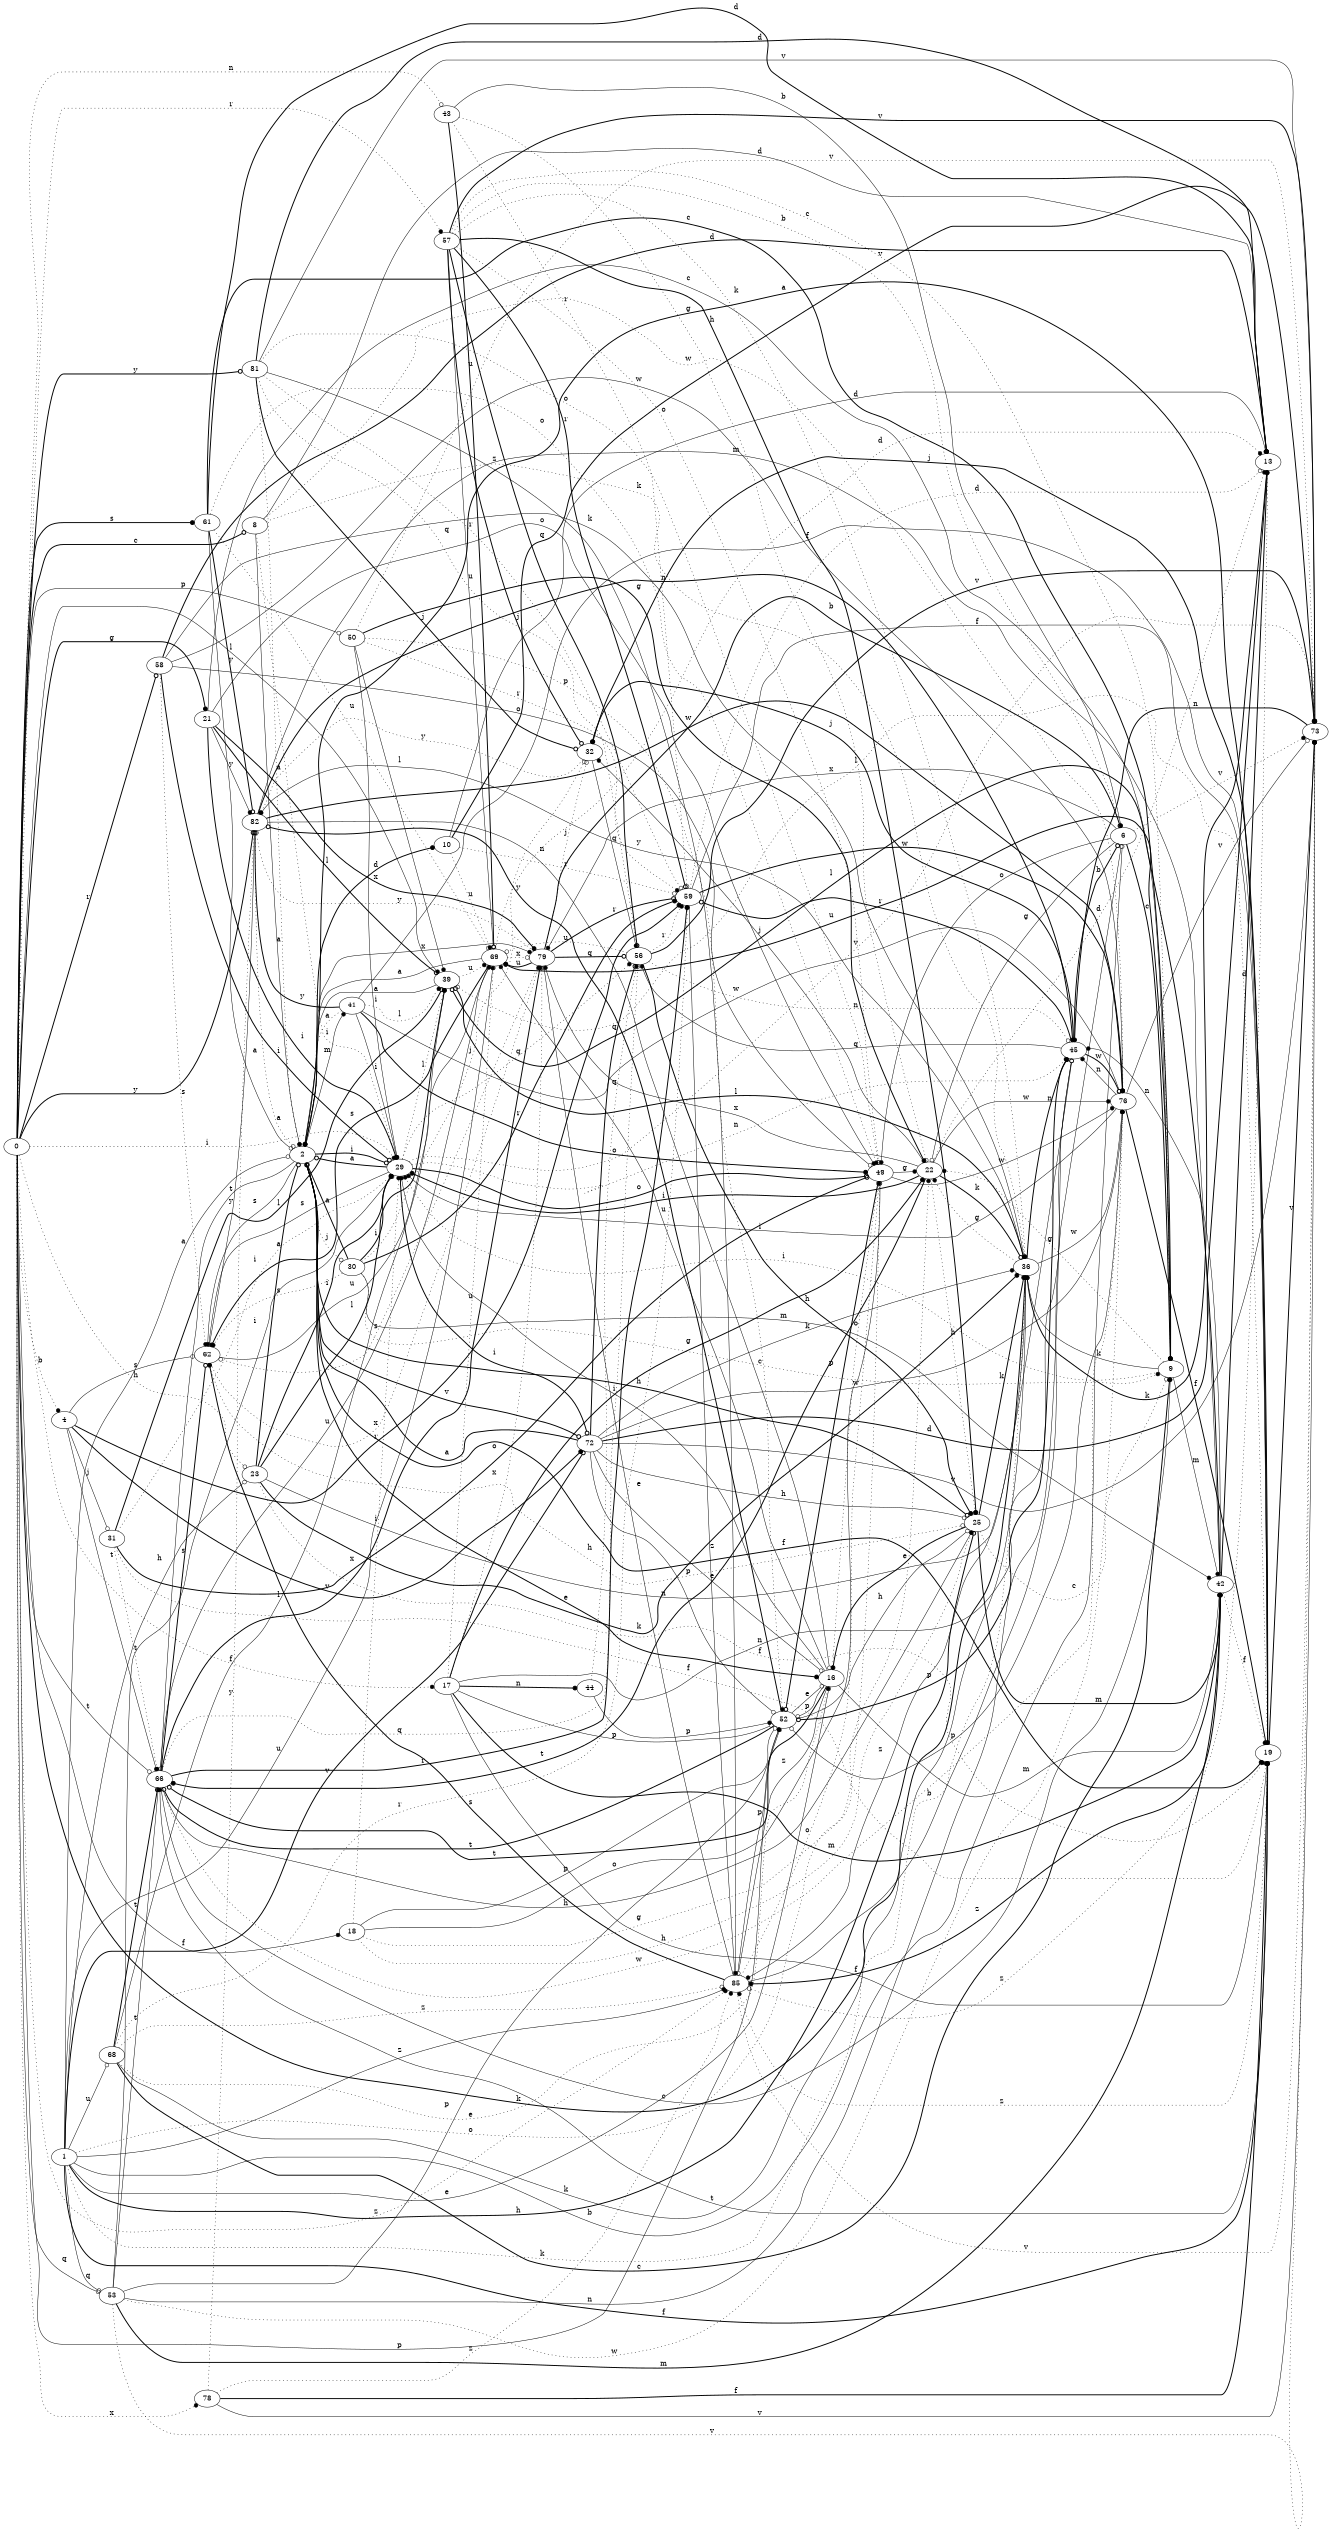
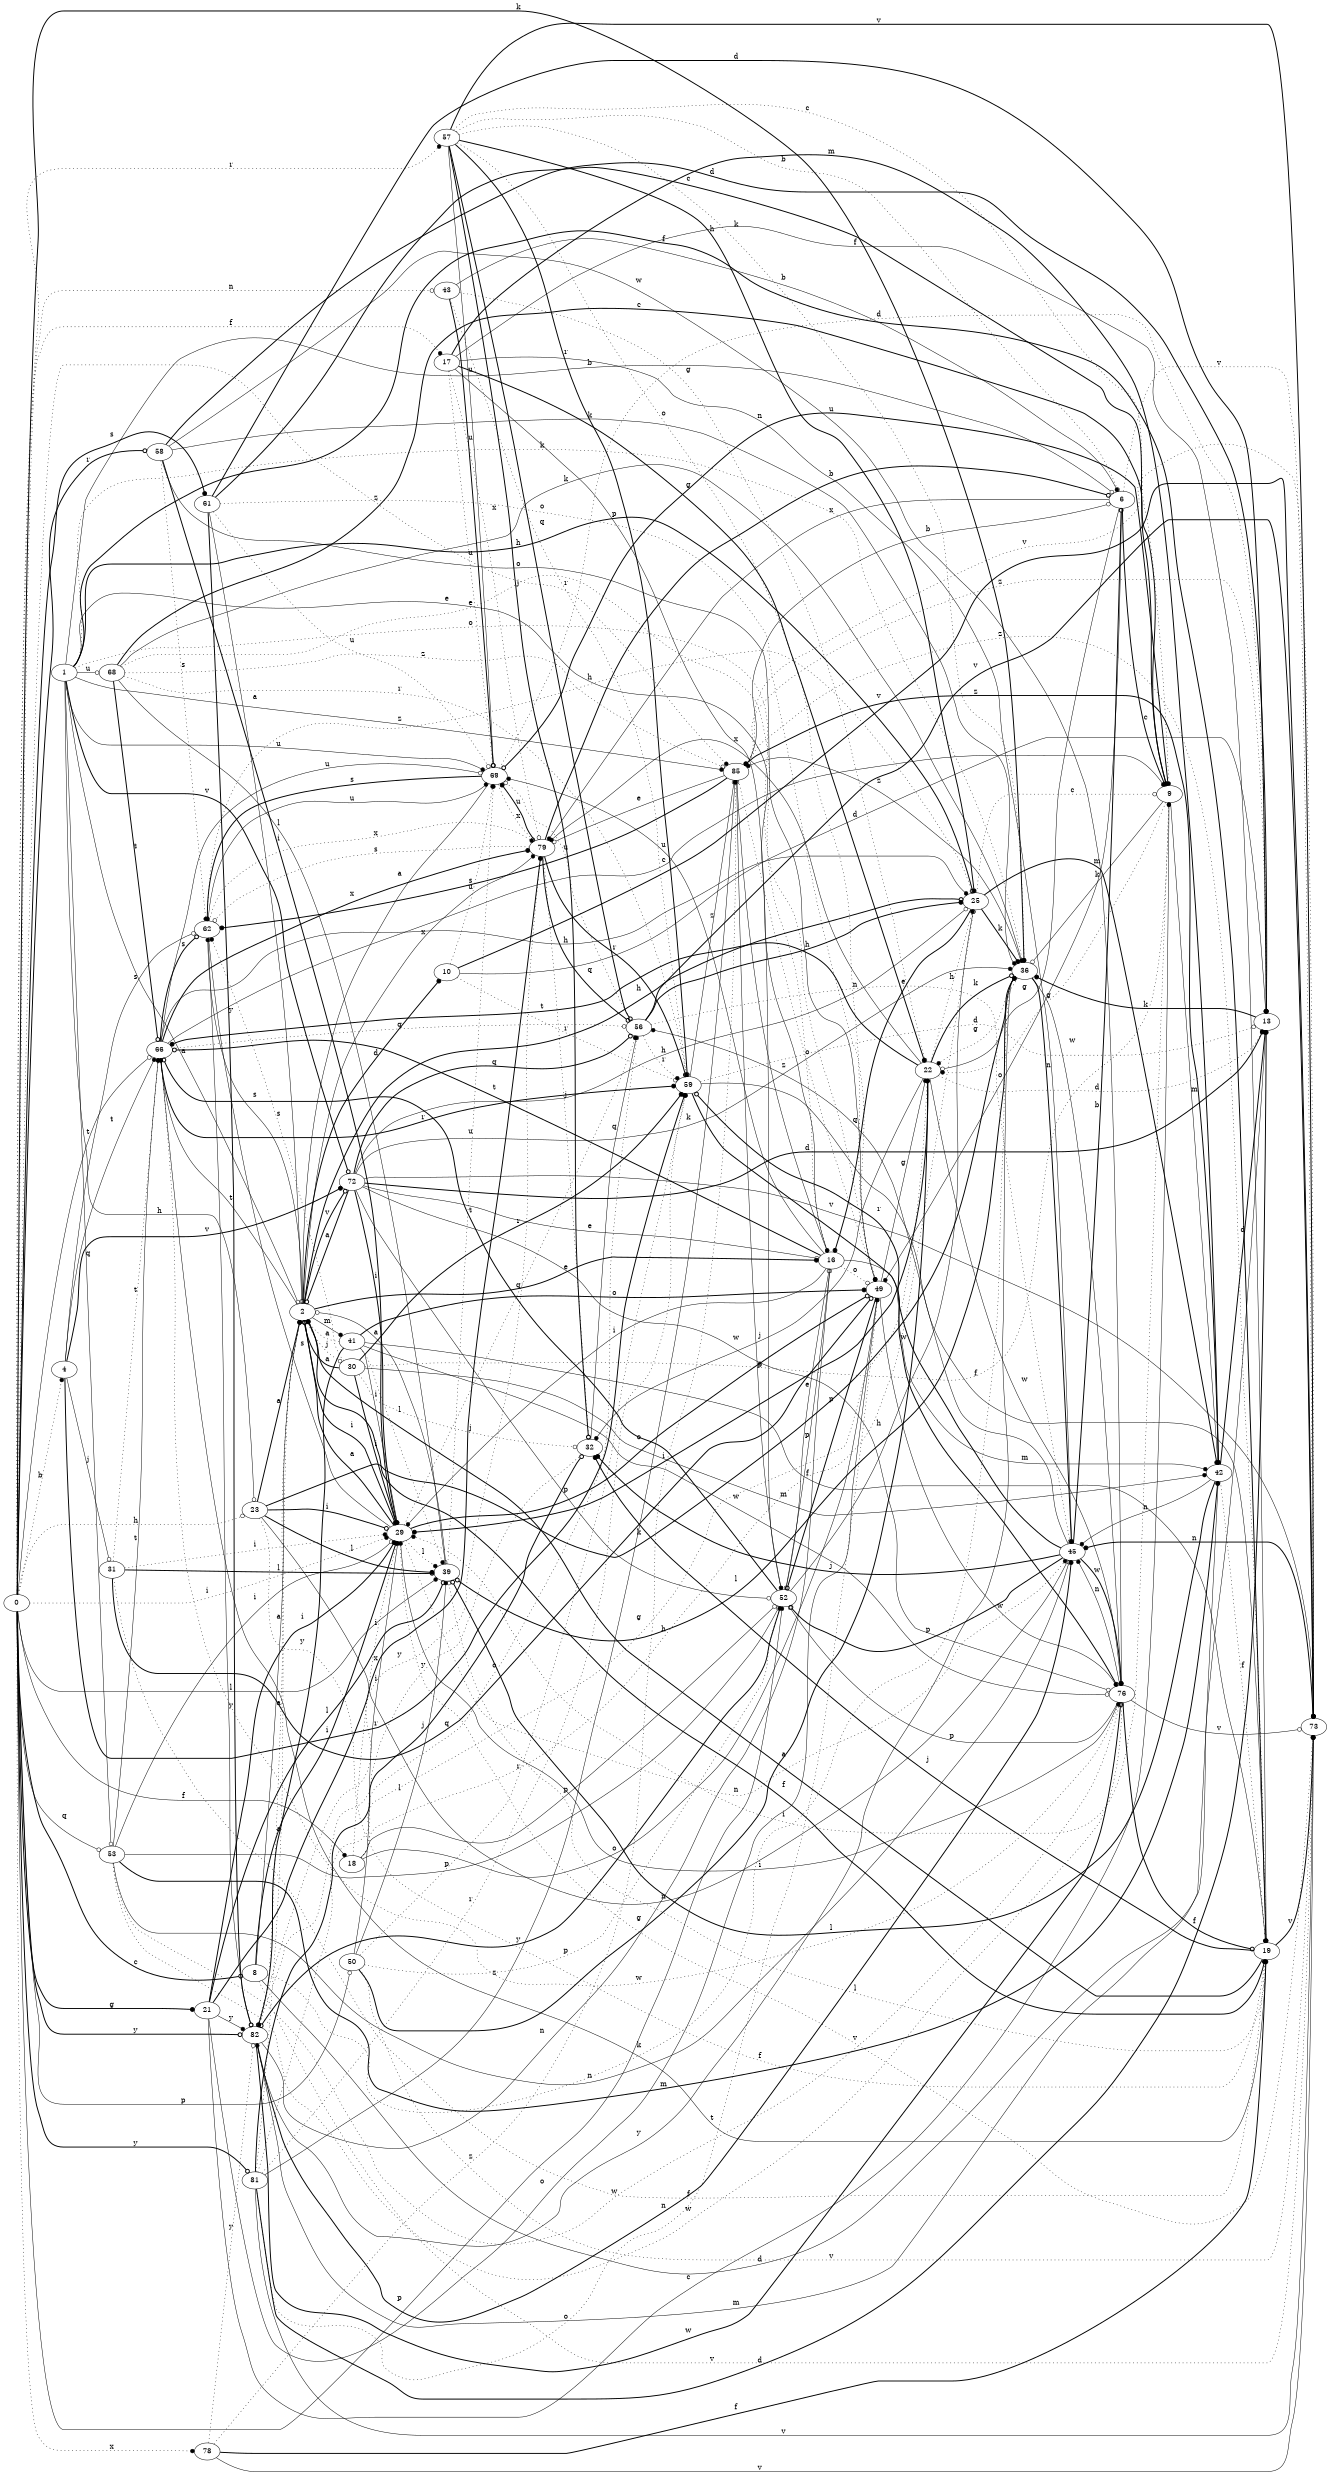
edge "8" -> "29": style dotted -> bold
edge "29" -> "72": reversed
node "44": removed
